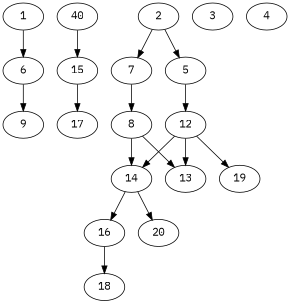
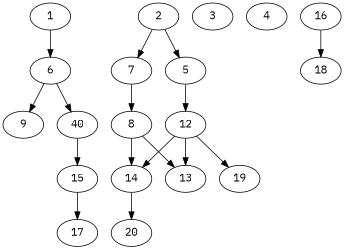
edge "6" -> "40": added
edge "14" -> "16": removed
